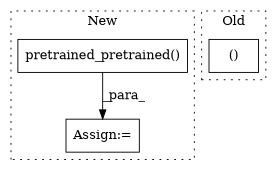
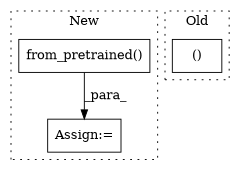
node "pretrained_pretrained()": label "pretrained_pretrained()" -> "from_pretrained()"
